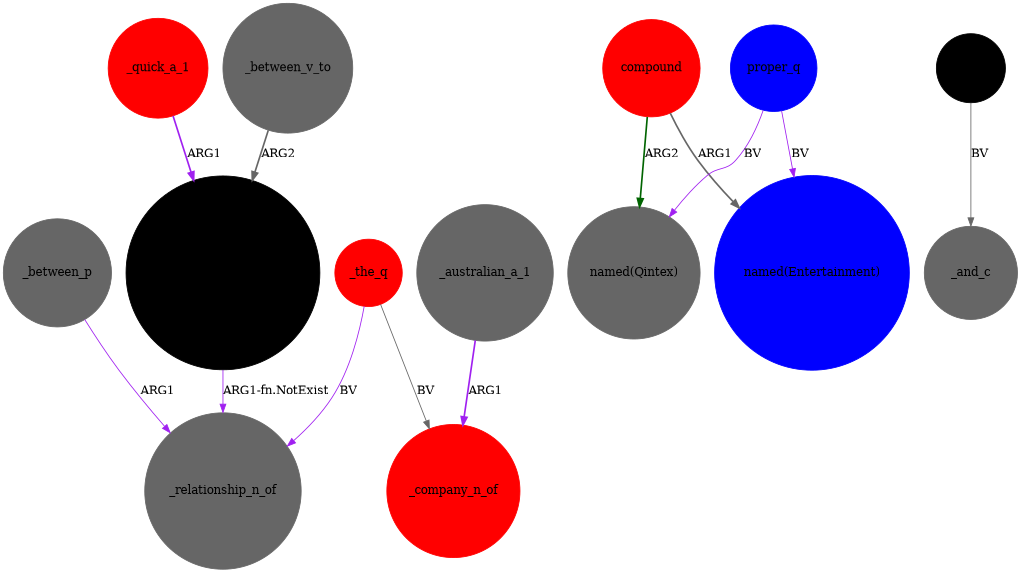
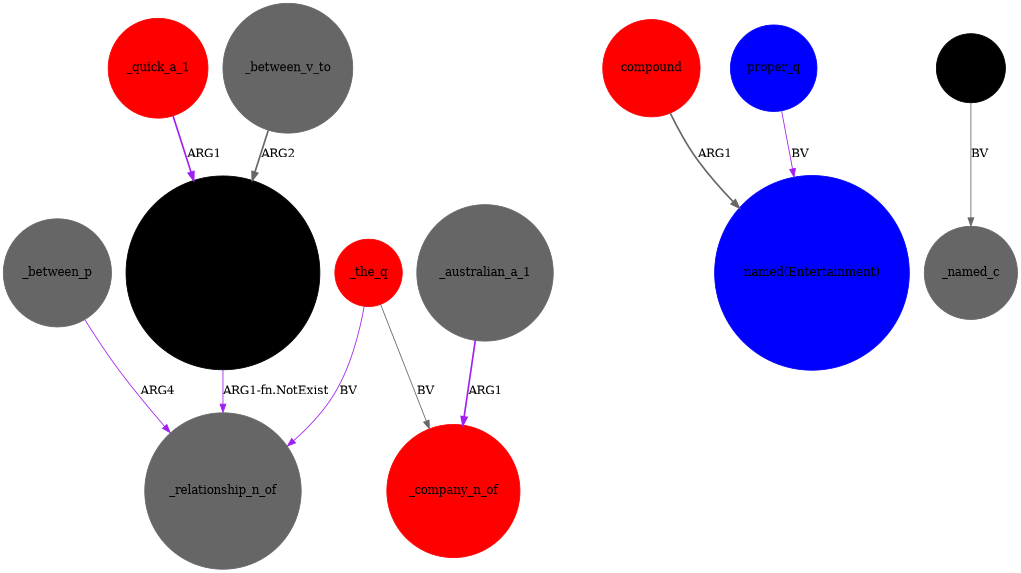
node "named(Qintex)": removed
node "_and_c": label "_and_c" -> "_named_c"
edge "_between_p" -> "_relationship_n_of": label "ARG1" -> "ARG4"
